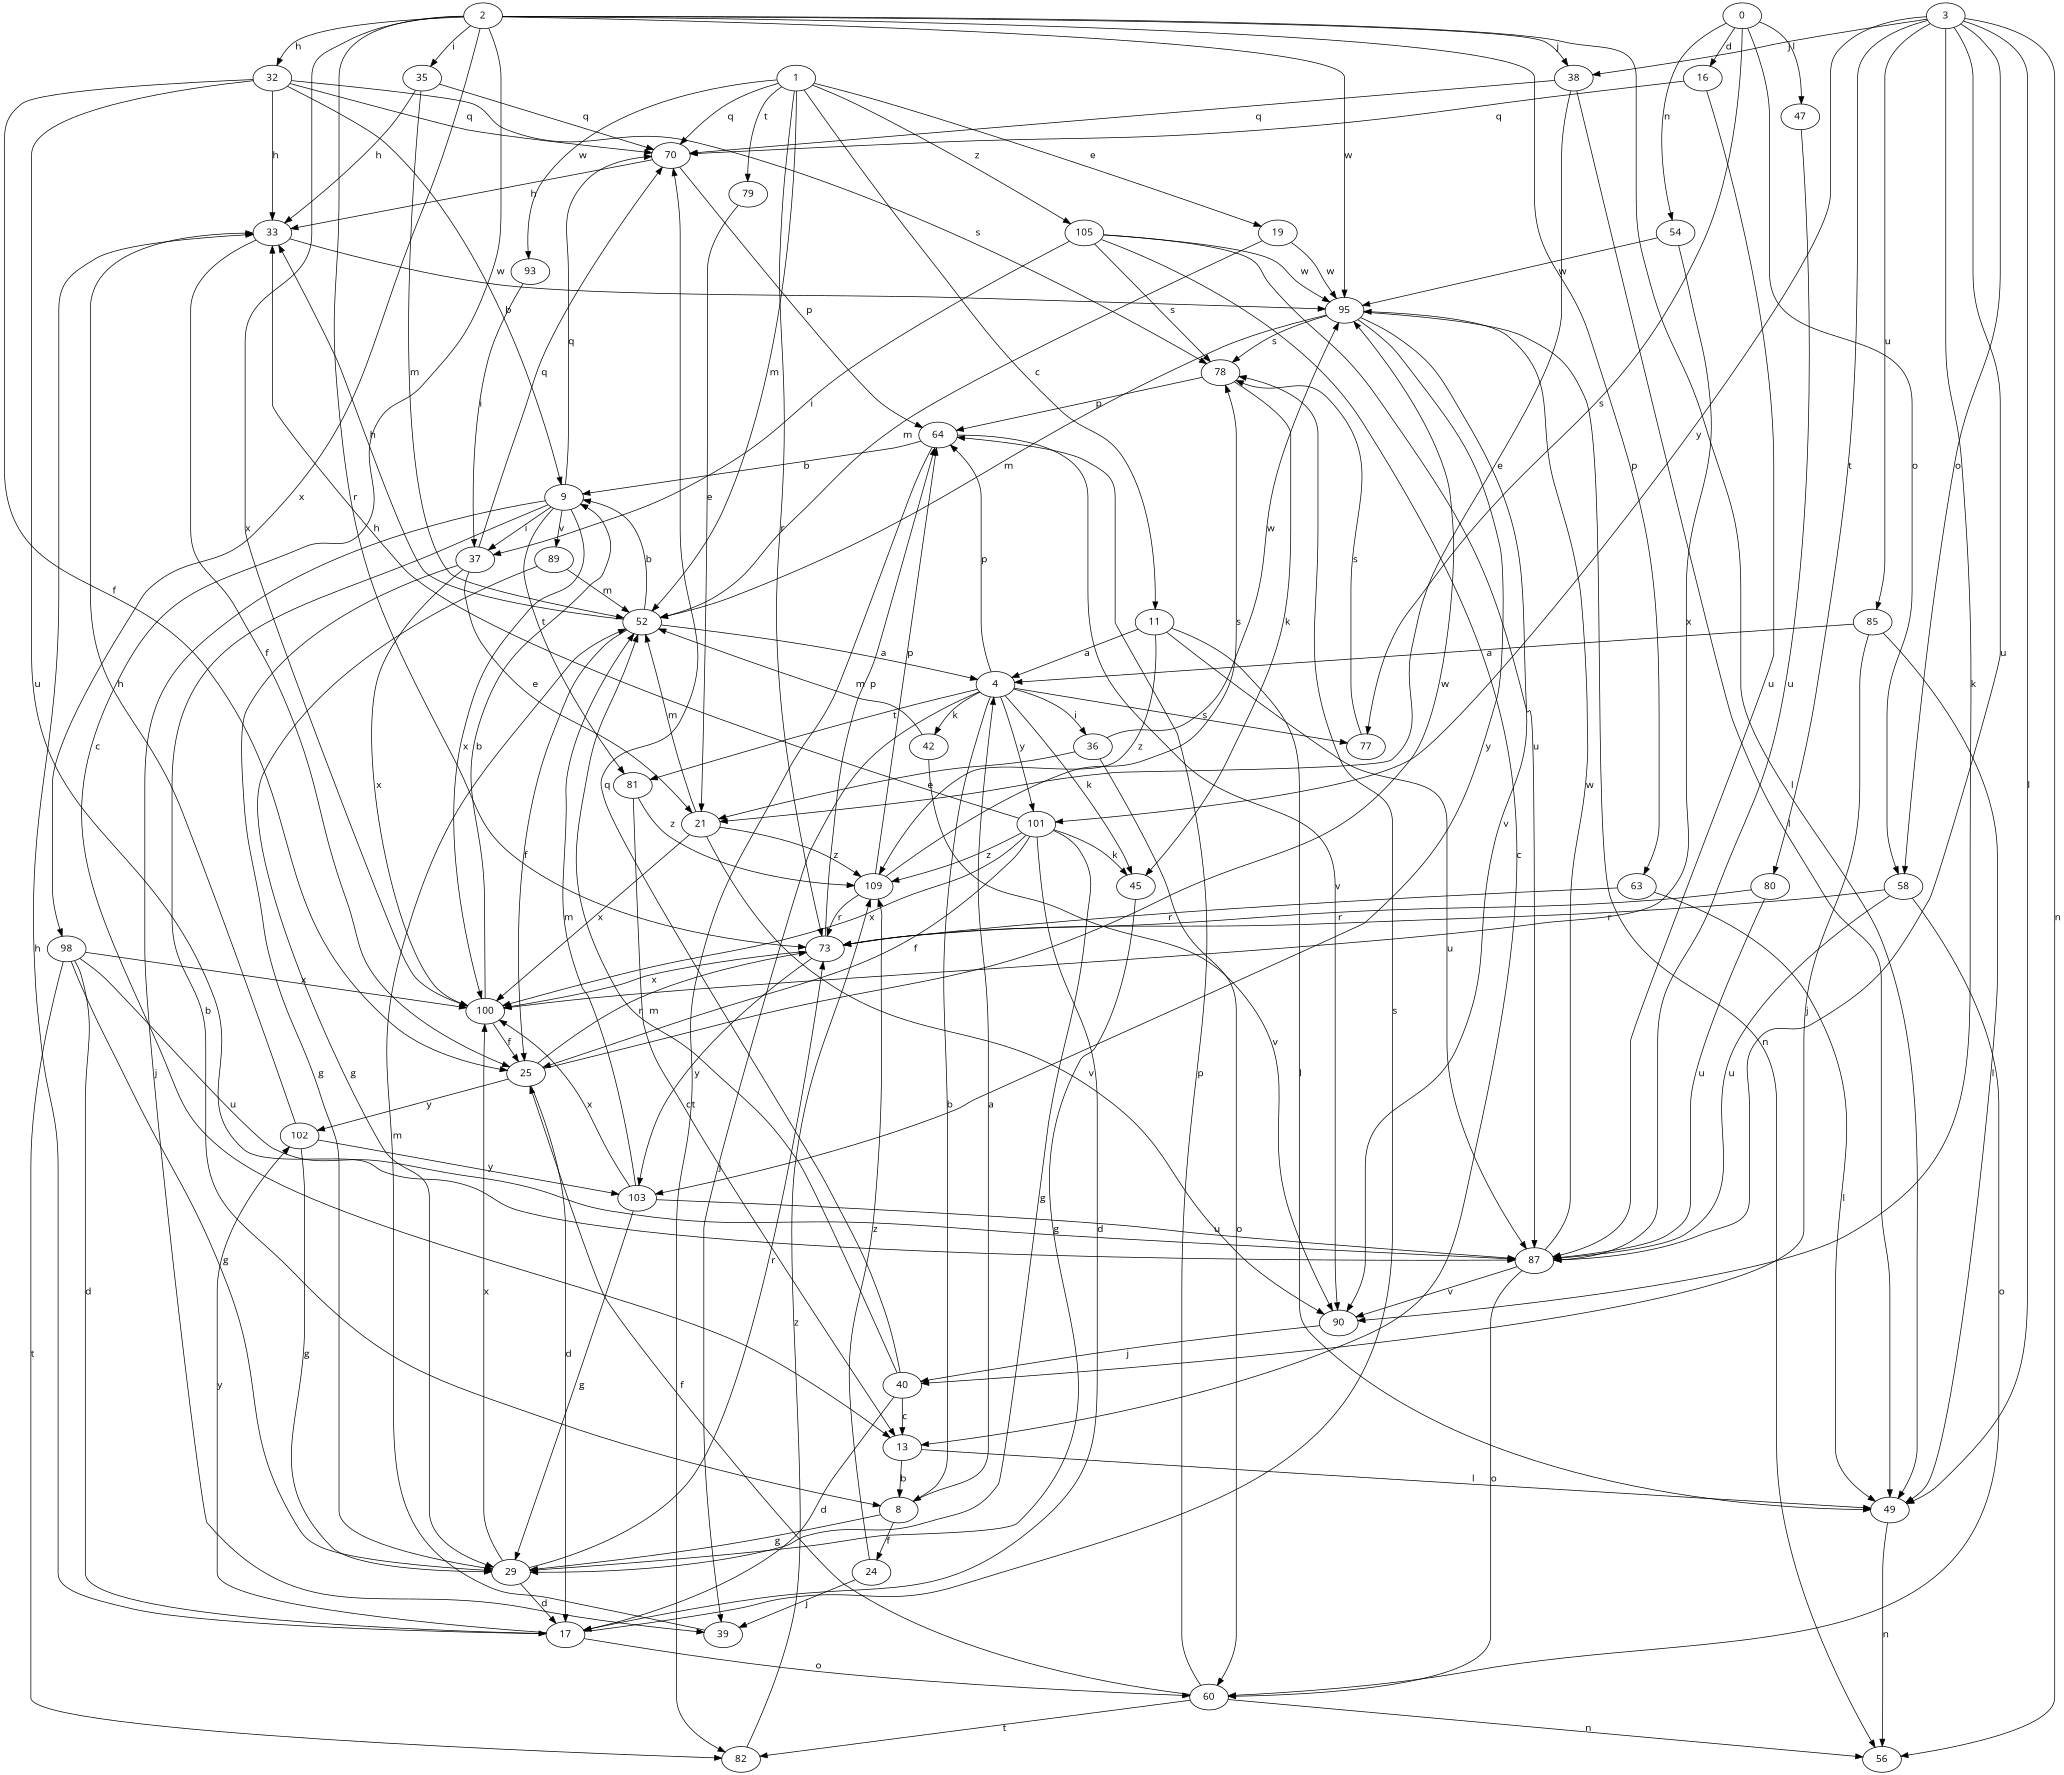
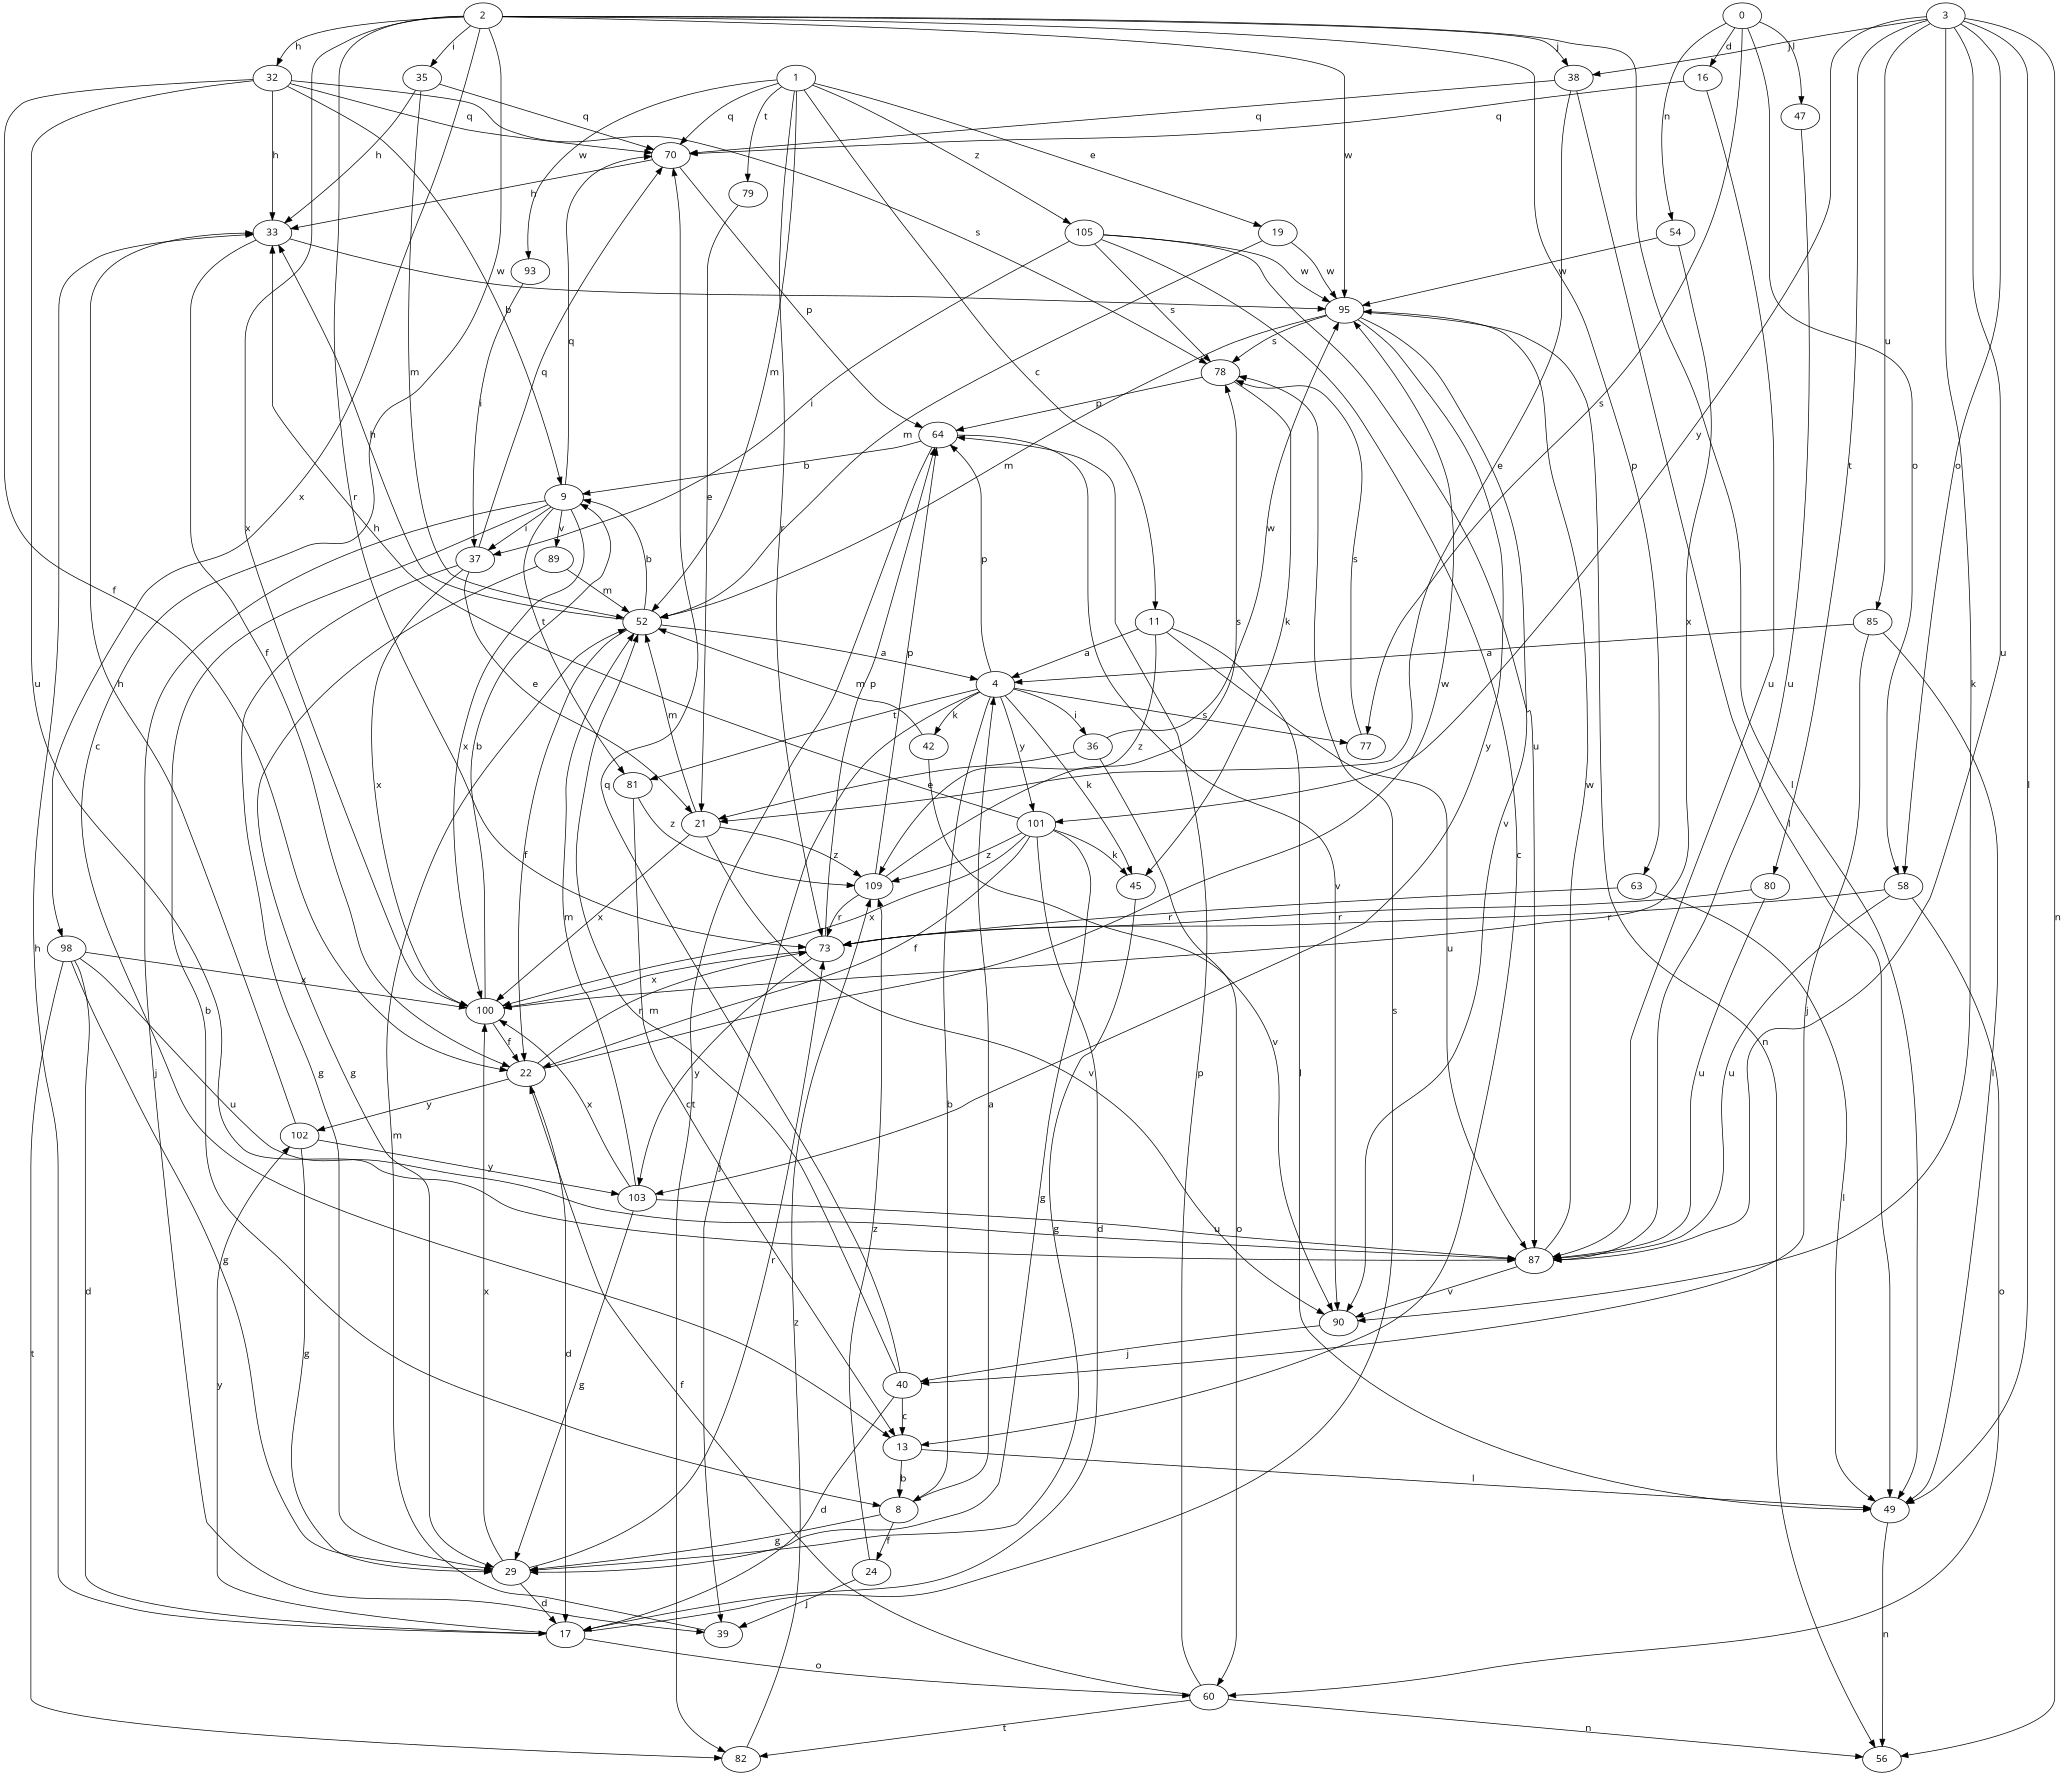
node "25": label "25" -> "22"
edge "87" -> "60": removed, label "o"
